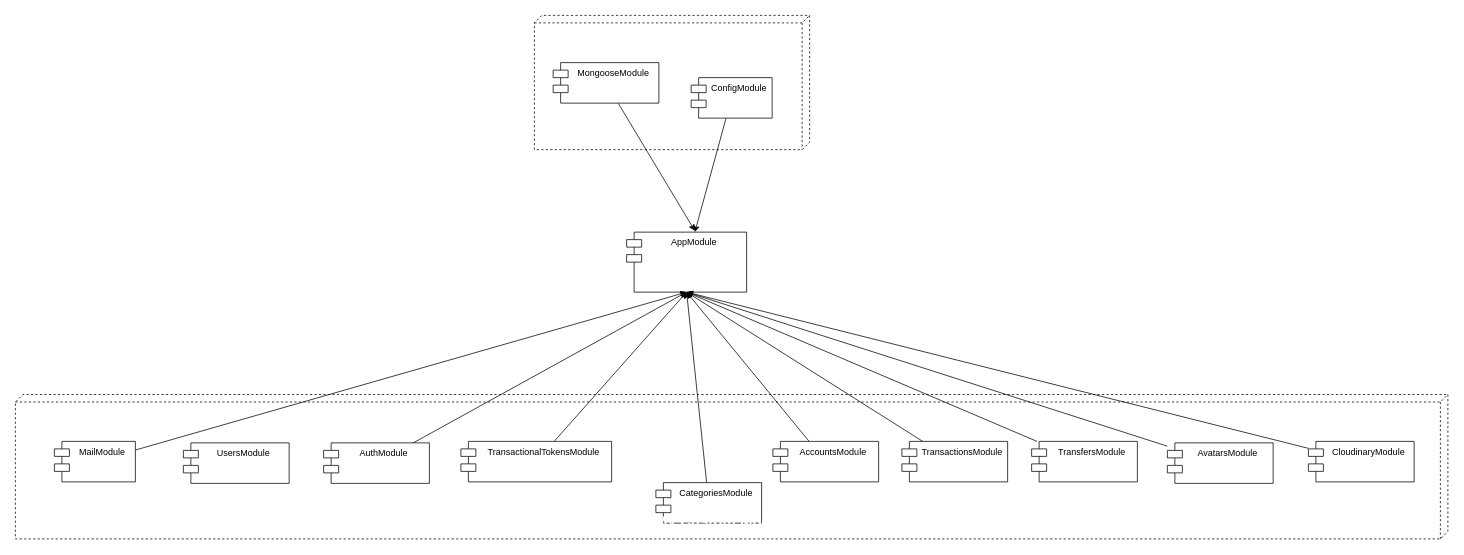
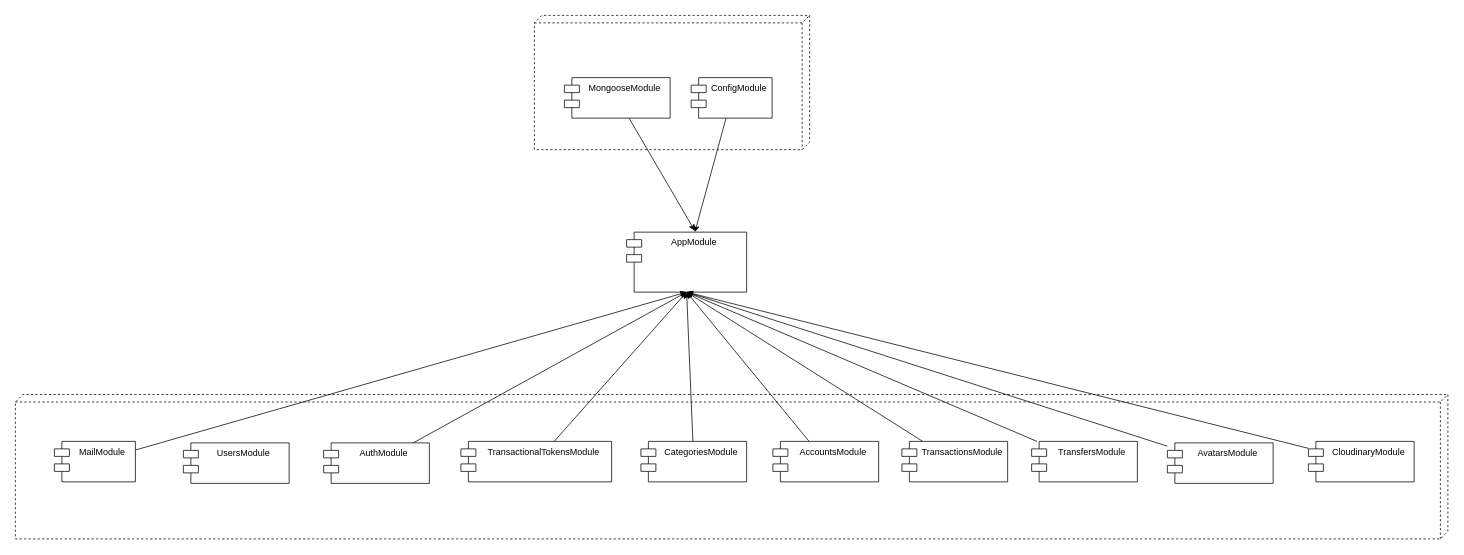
node "MongooseModule": moved (606, 83) -> (617, 98)
node "CategoriesModule": moved (709, 503) -> (694, 462)
